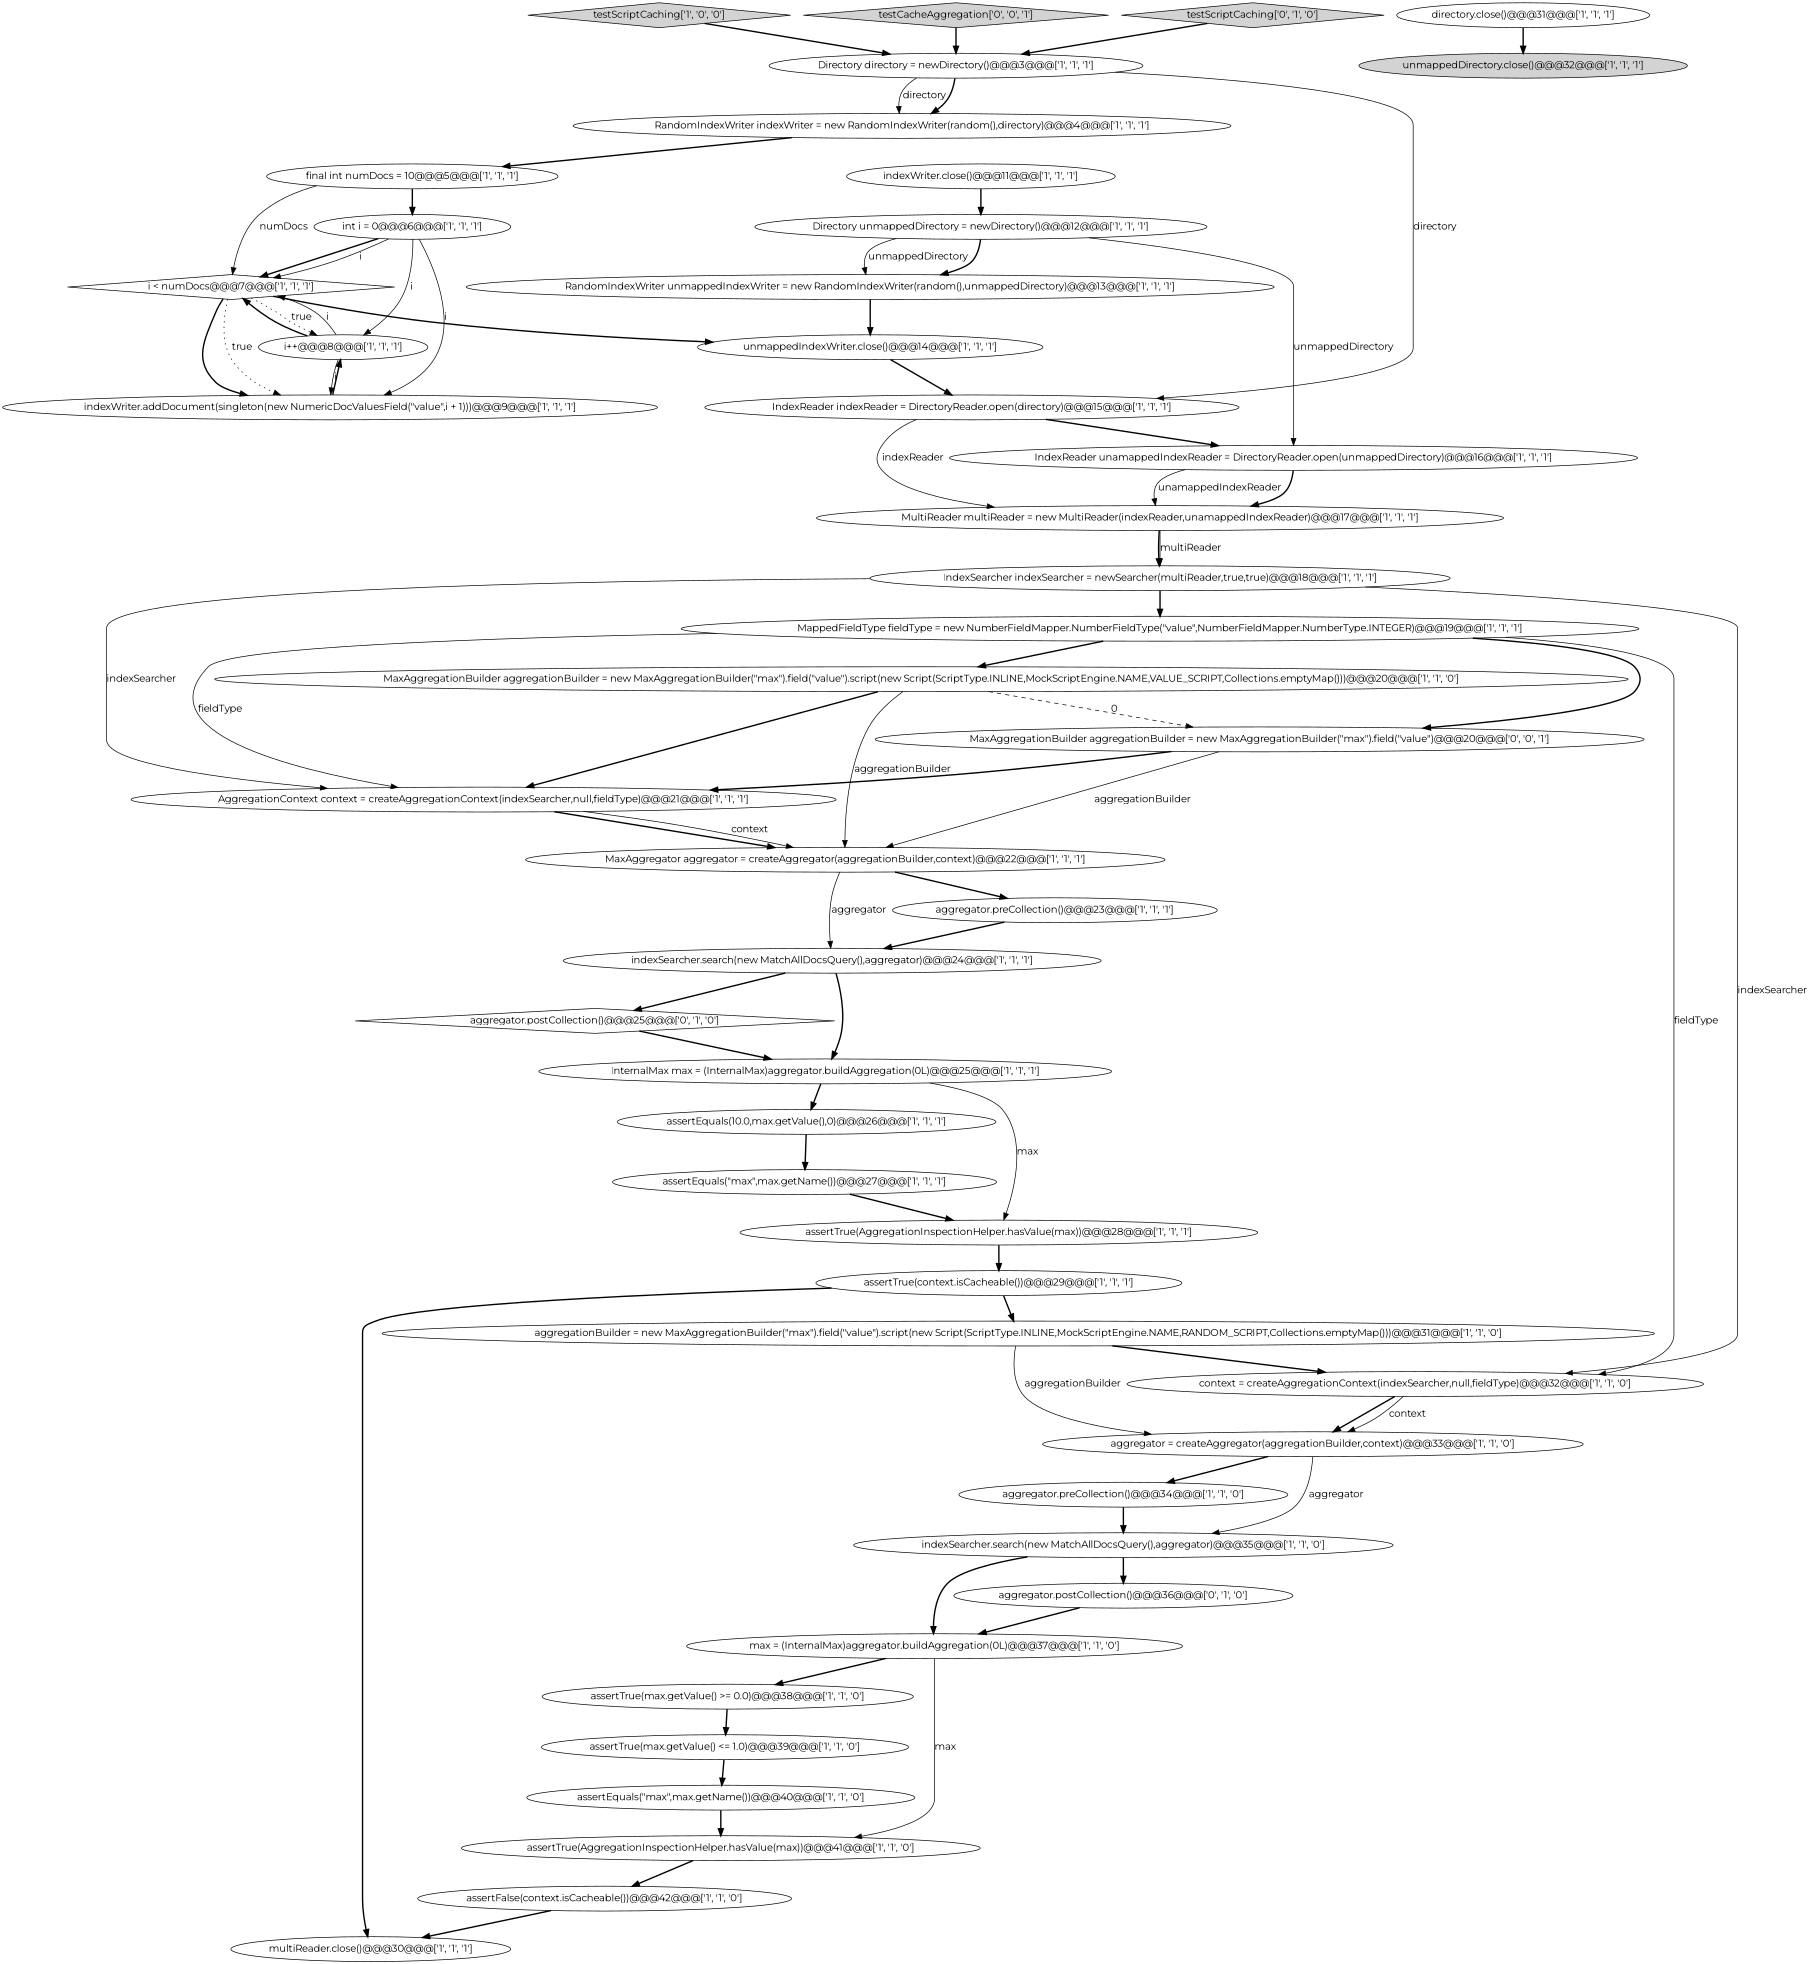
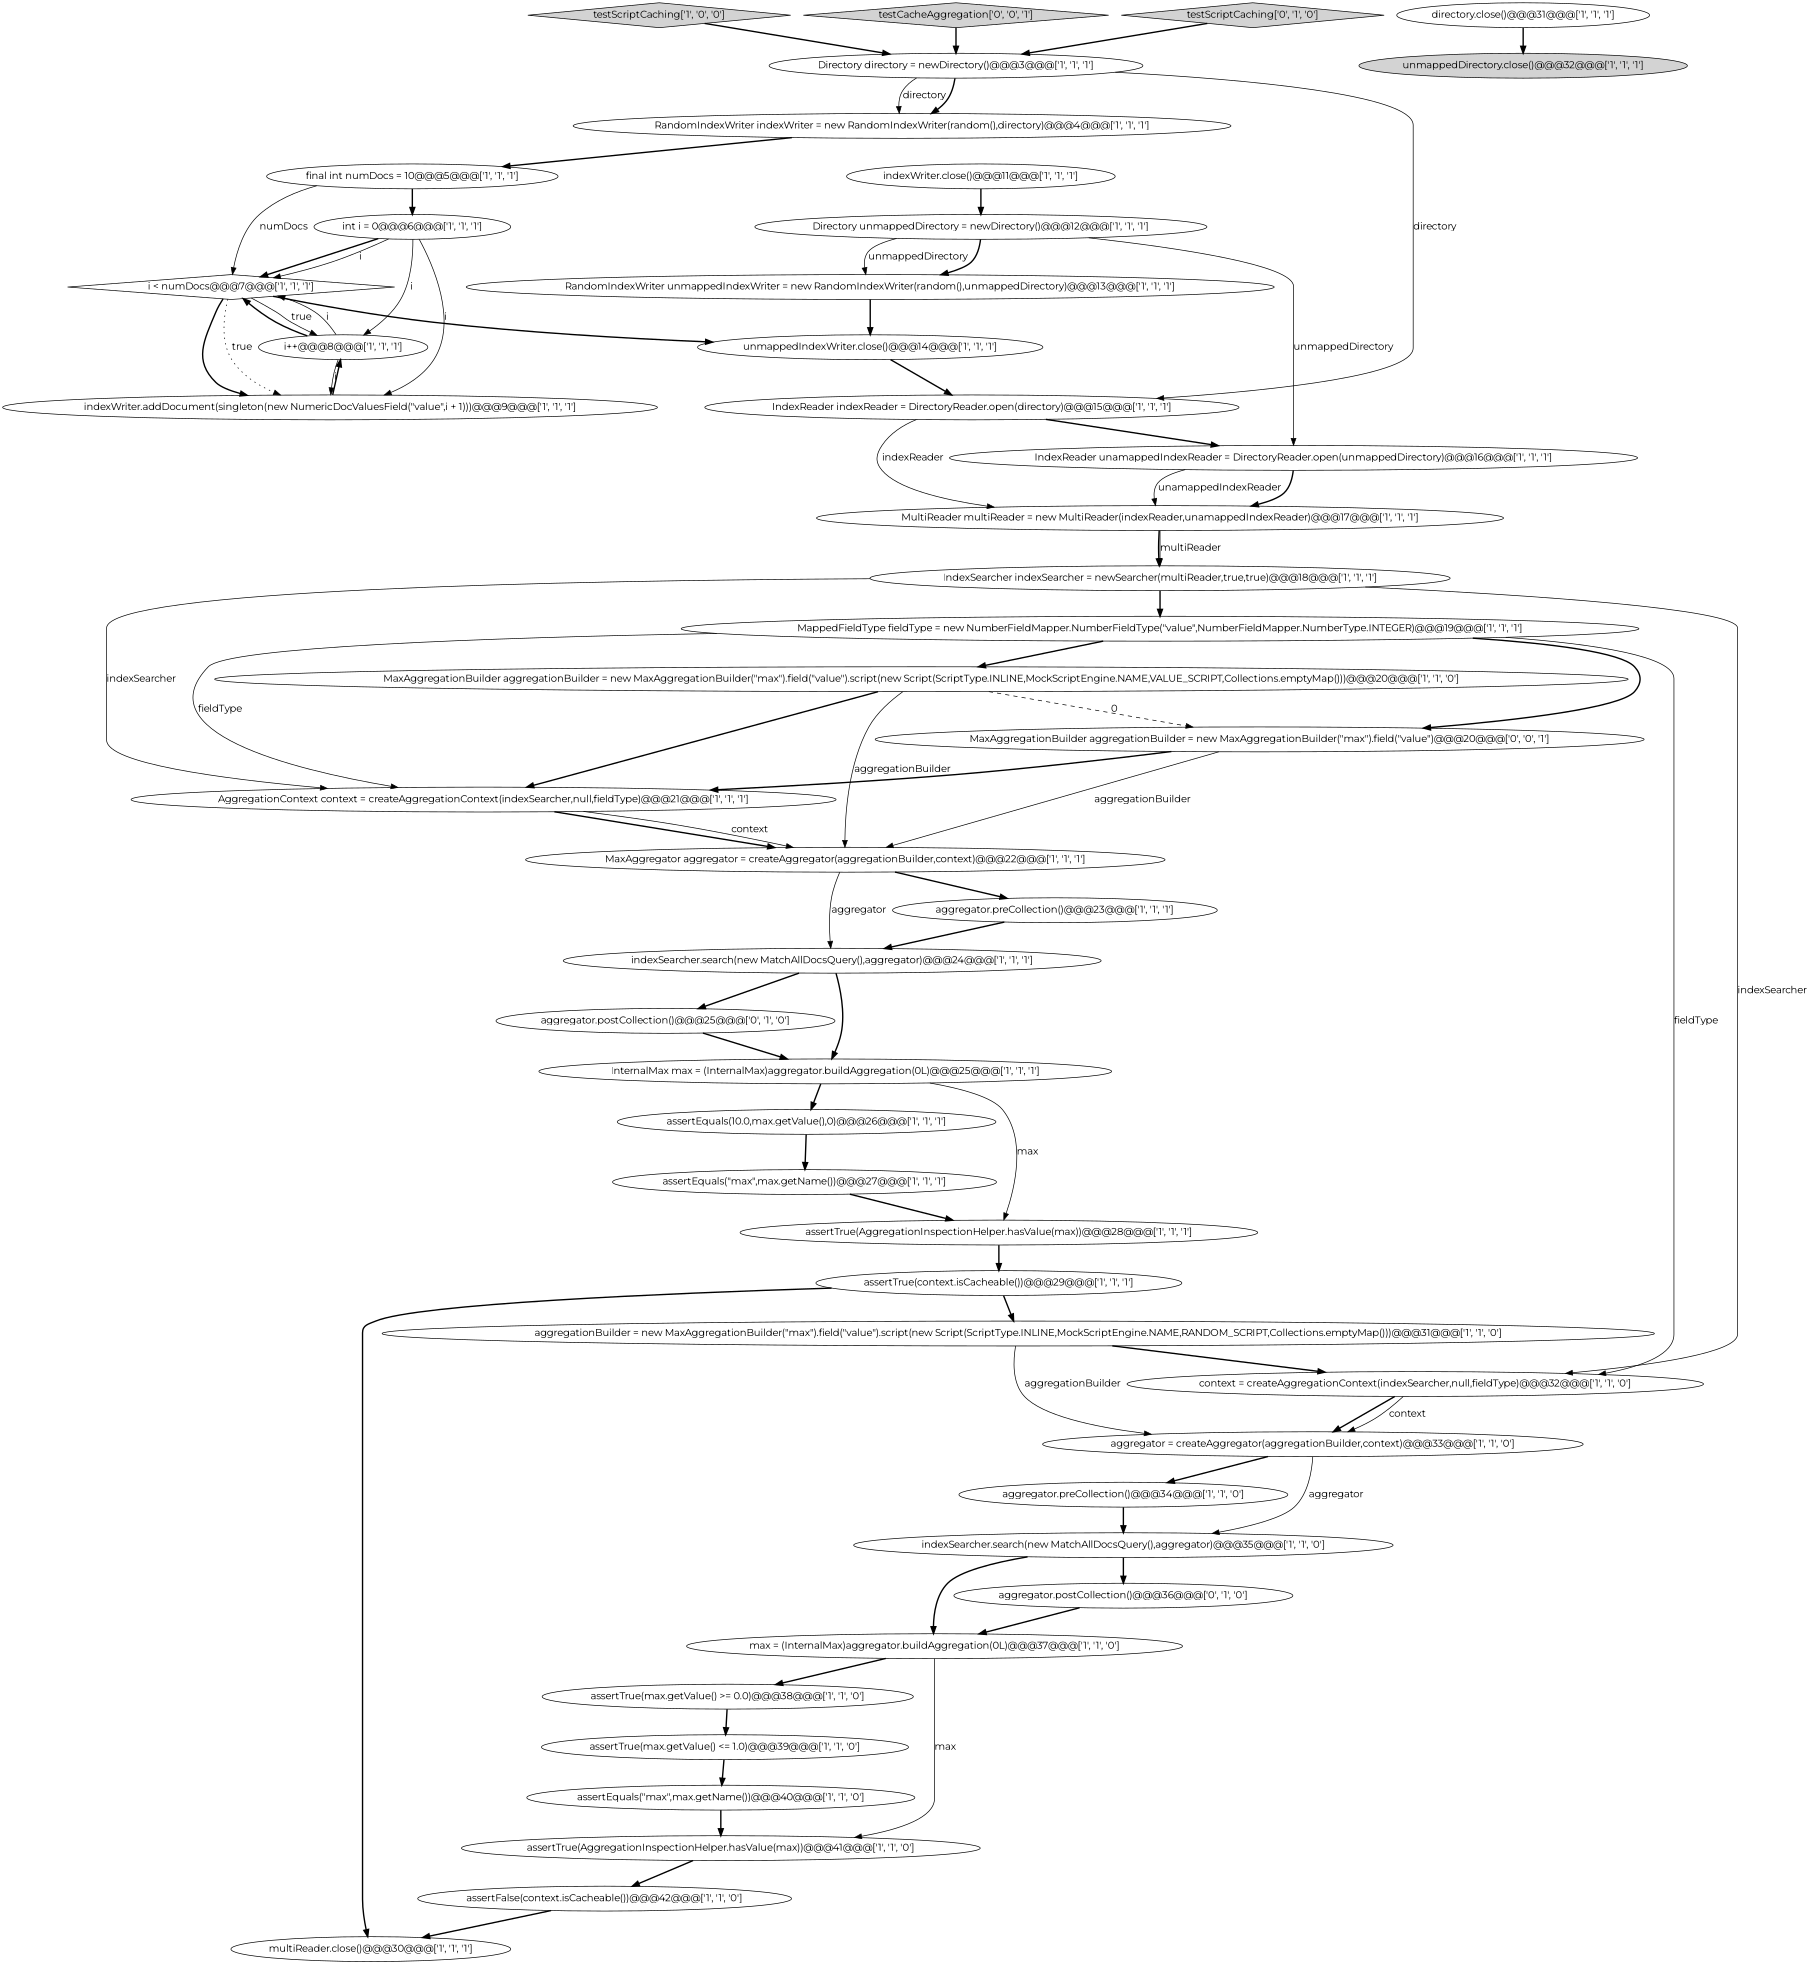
edge "i < numDocs@@@7@@@['1', '1', '1']" -> "i++@@@8@@@['1', '1', '1']": style dotted -> solid
node "aggregator.postCollection()@@@25@@@['0', '1', '0']": shape diamond -> ellipse
